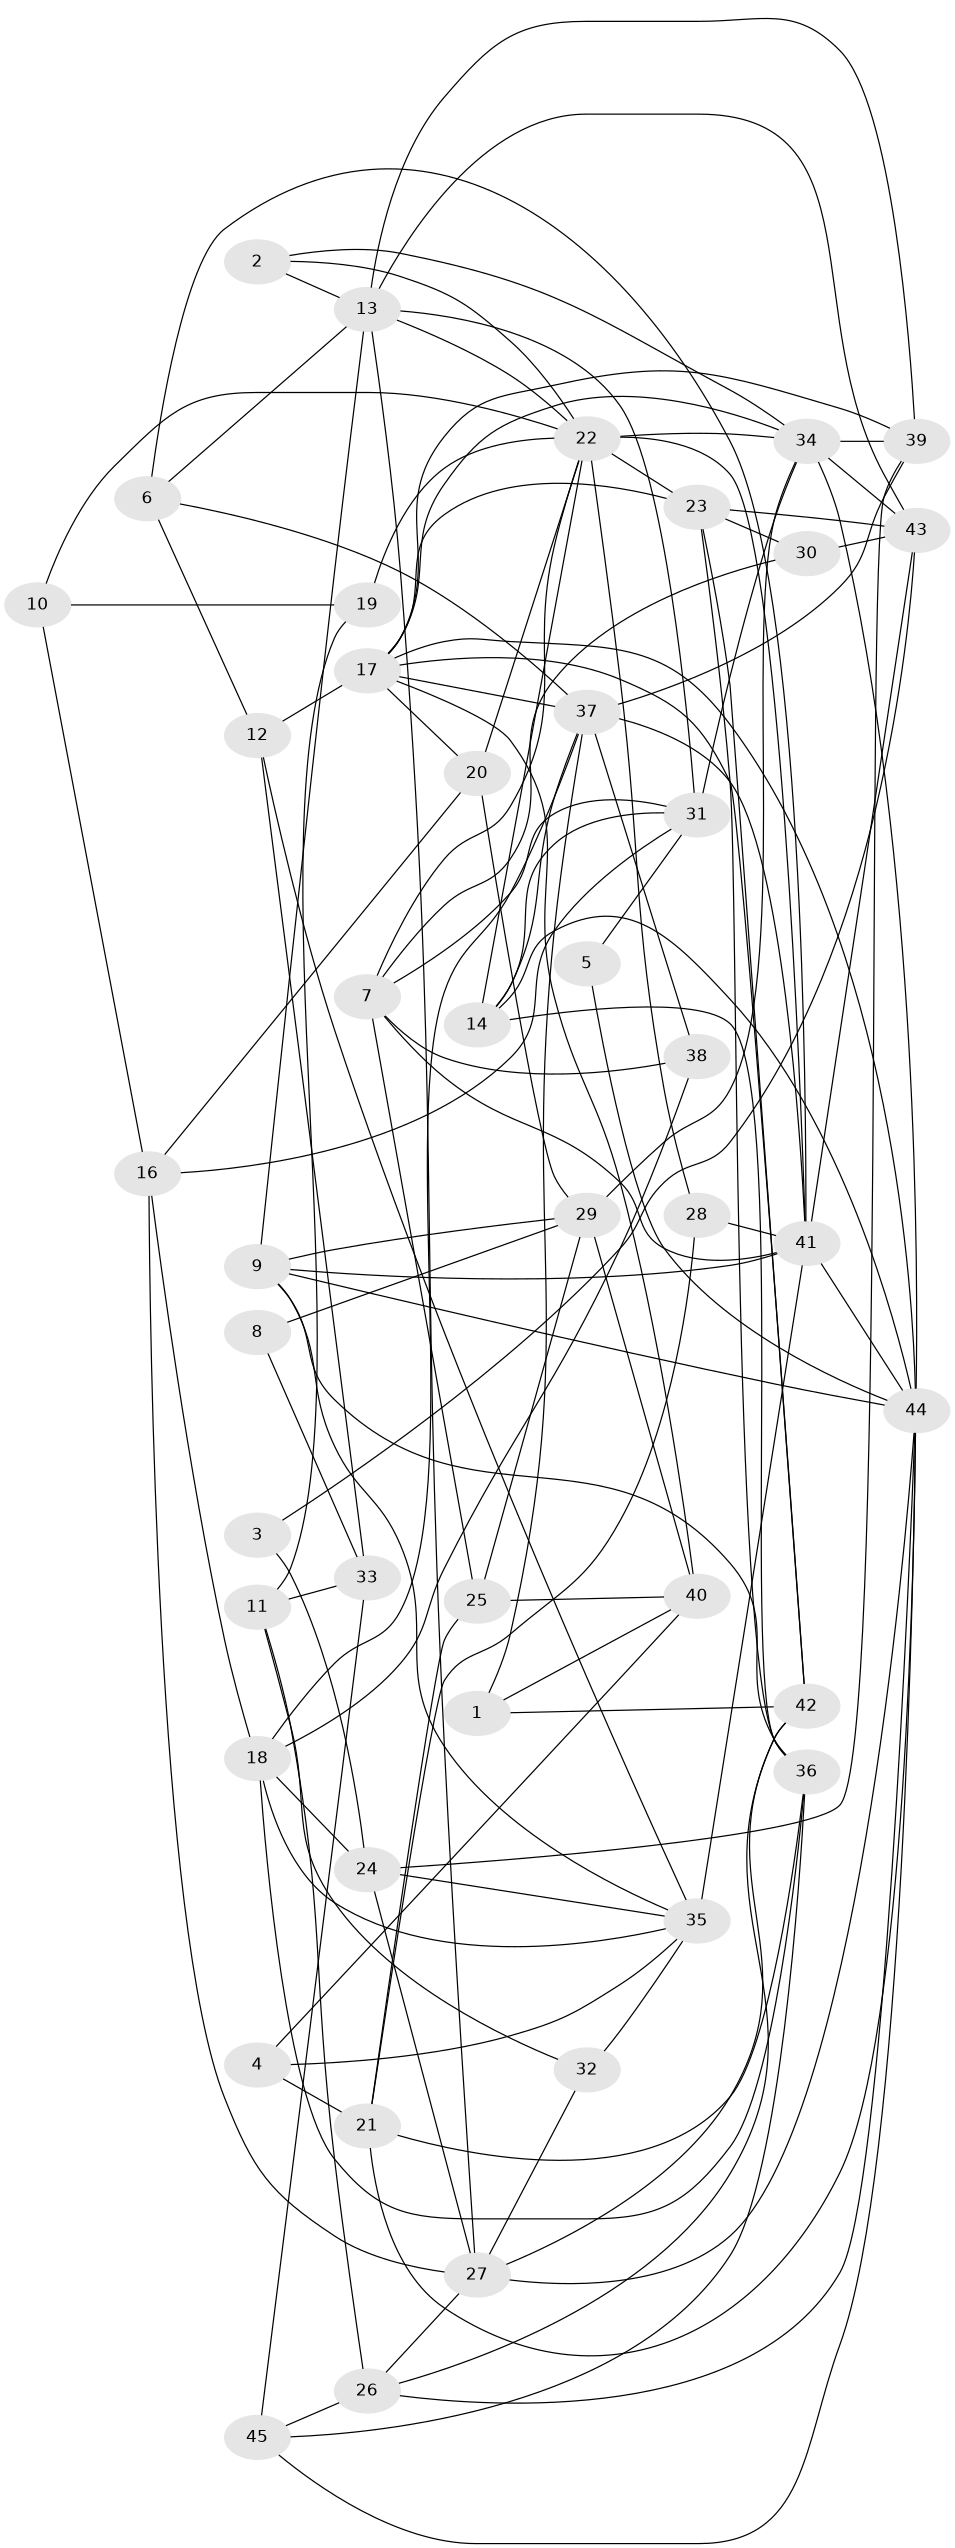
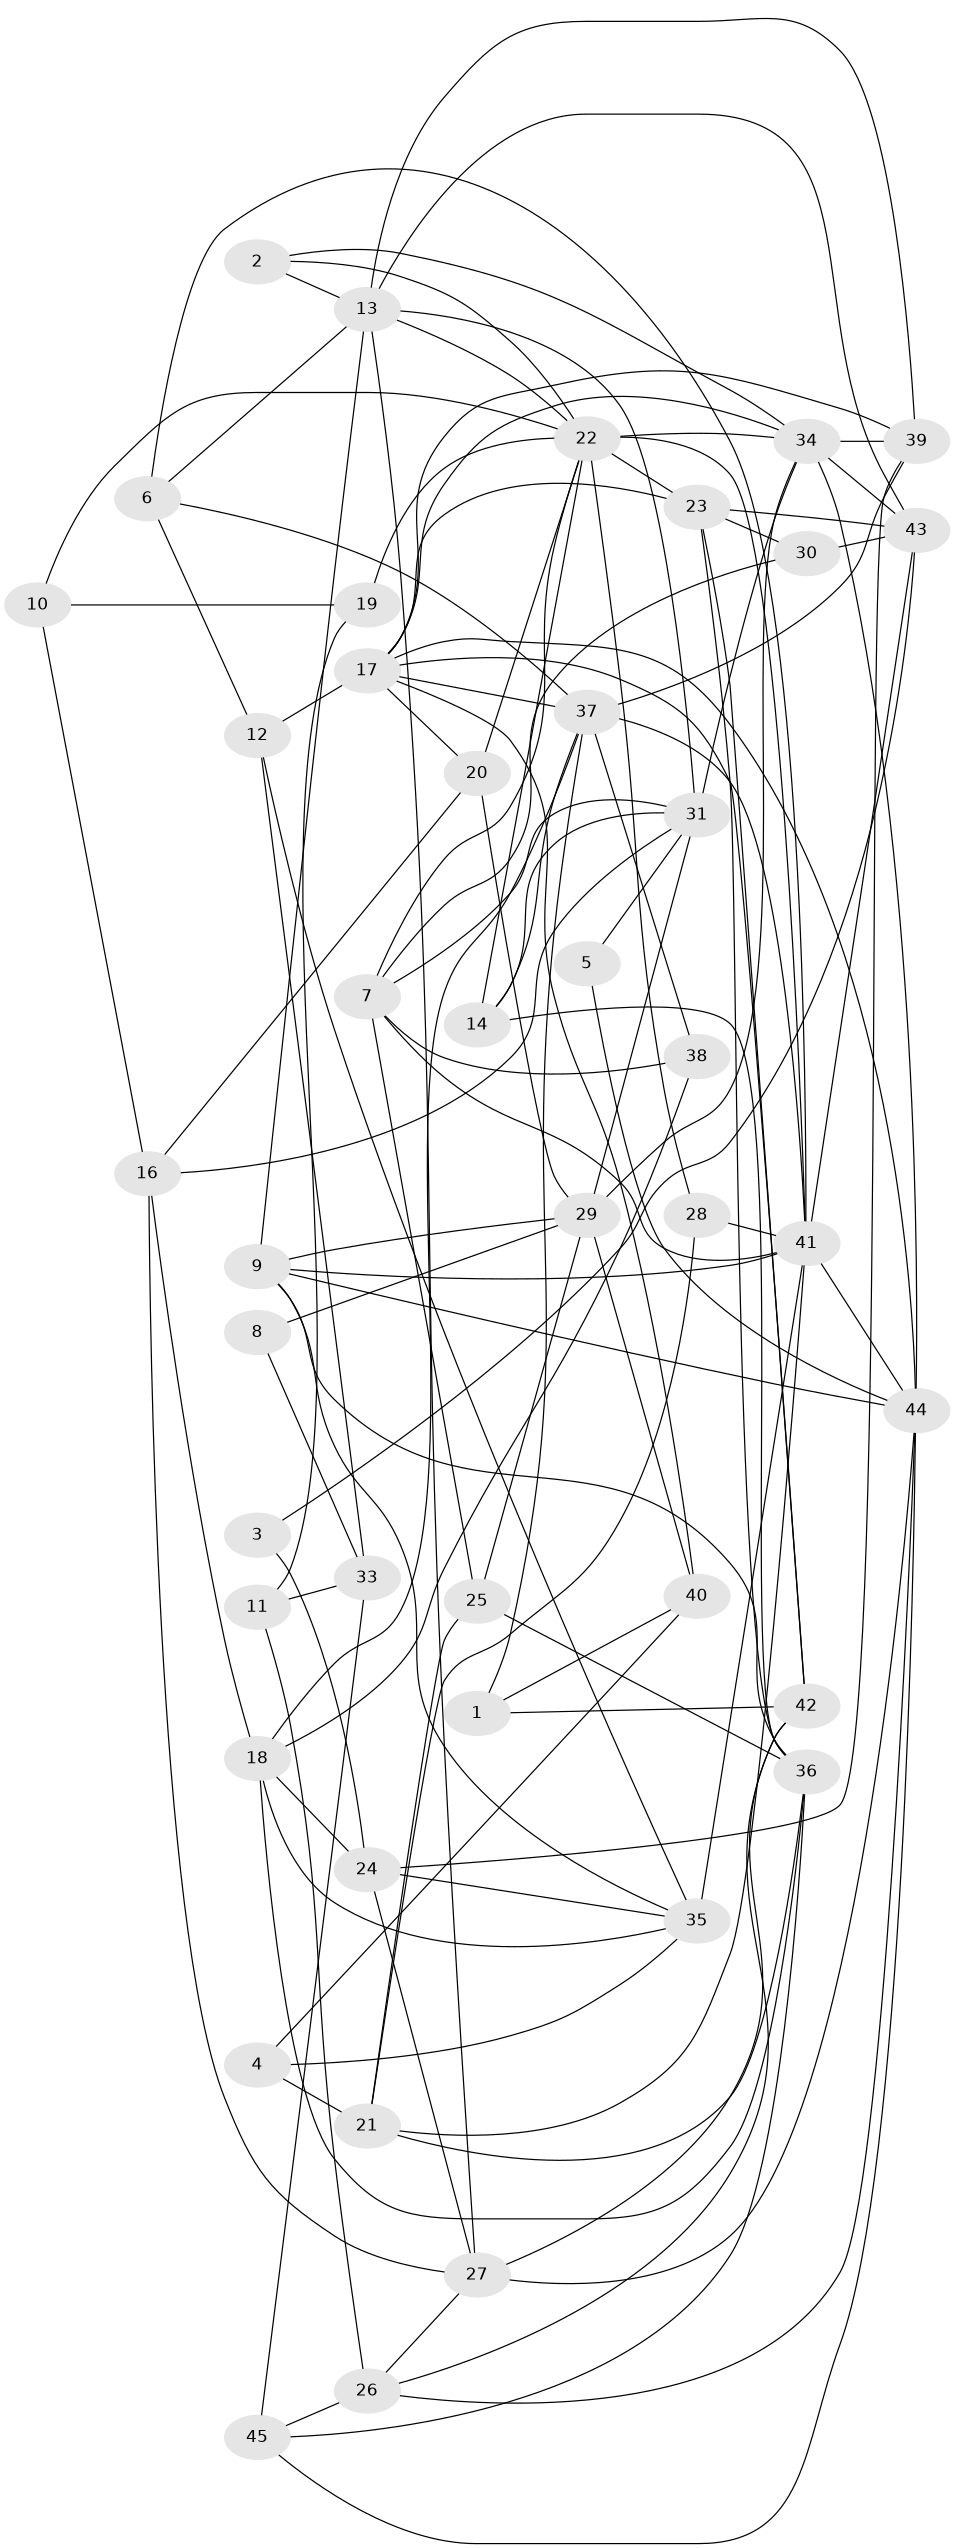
edge "31" -- "29": added
edge "14" -- "44": removed
edge "40" -- "25": now "36" -- "25"
node "32": removed
edge "44" -- "21": now "41" -- "21"
